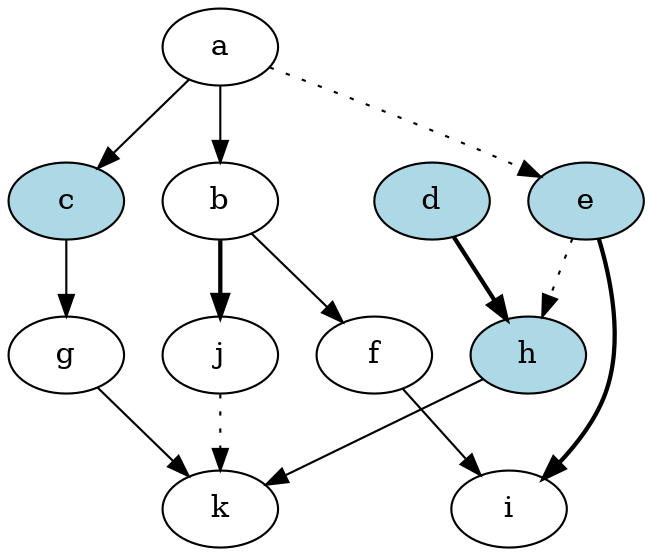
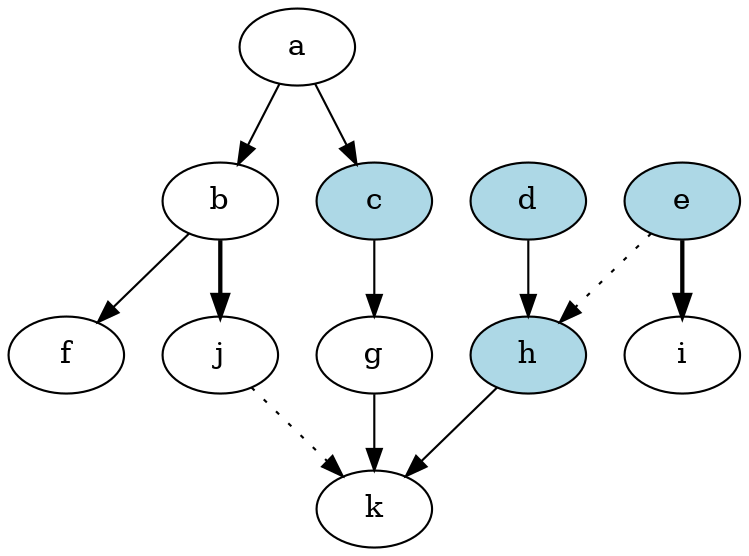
edge "a" -> "e": removed
edge "d" -> "h": style bold -> solid
edge "f" -> "i": removed
